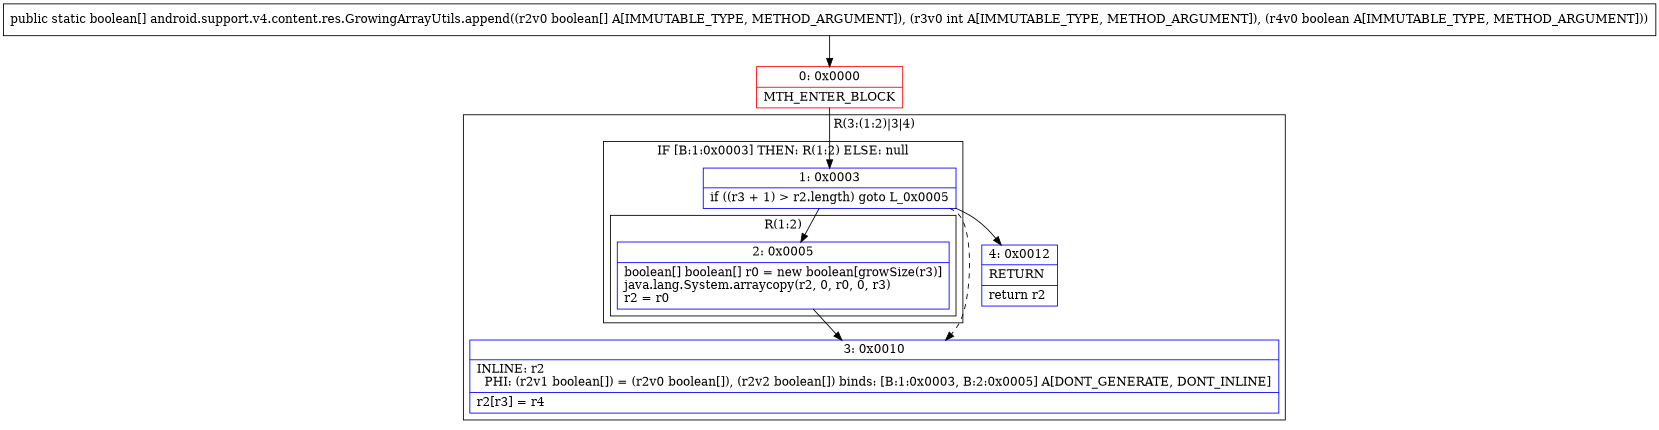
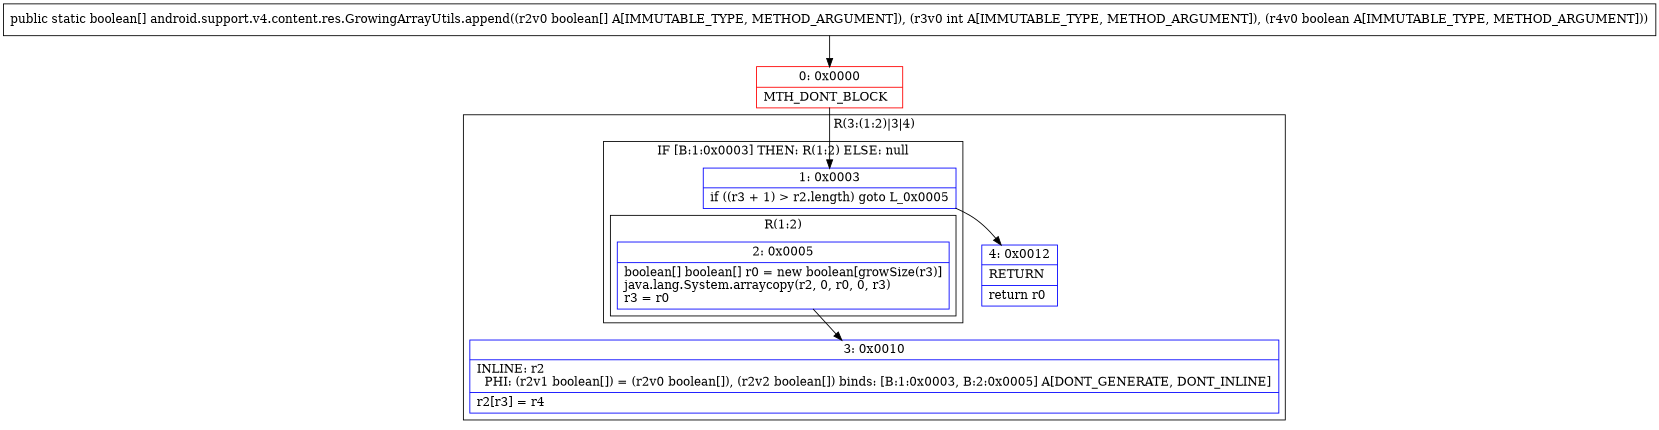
node "0: 0x0000": text "MTH_ENTER_BLOCK" -> "MTH_DONT_BLOCK"
edge "1: 0x0003" -> "2: 0x0005": removed
edge "1: 0x0003" -> "3: 0x0010": removed
node "4: 0x0012": text "return r2" -> "return r0"
node "2: 0x0005": text "r2 = r0" -> "r3 = r0"
